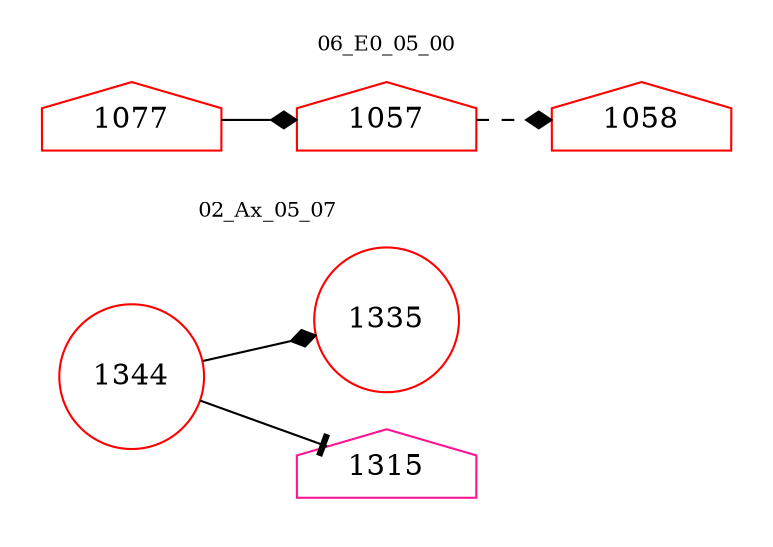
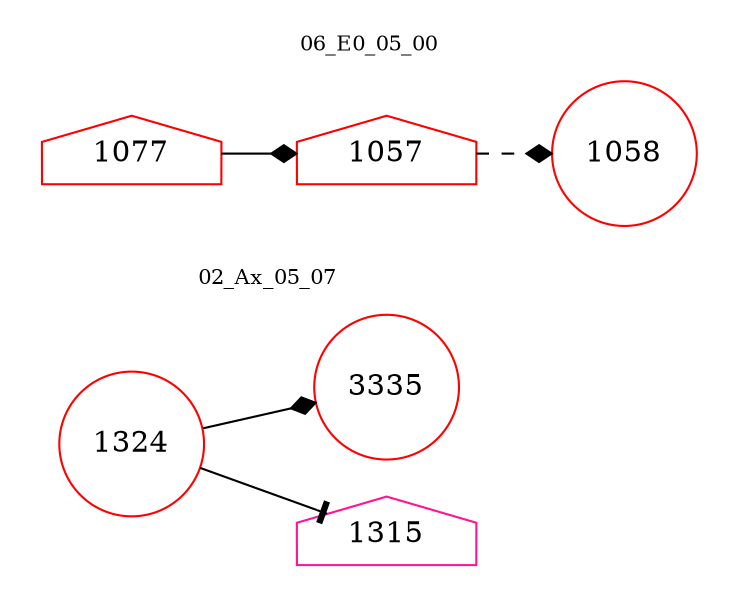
node "1058": shape house -> circle
node "1335": label "1335" -> "3335"
node "1344": label "1344" -> "1324"
